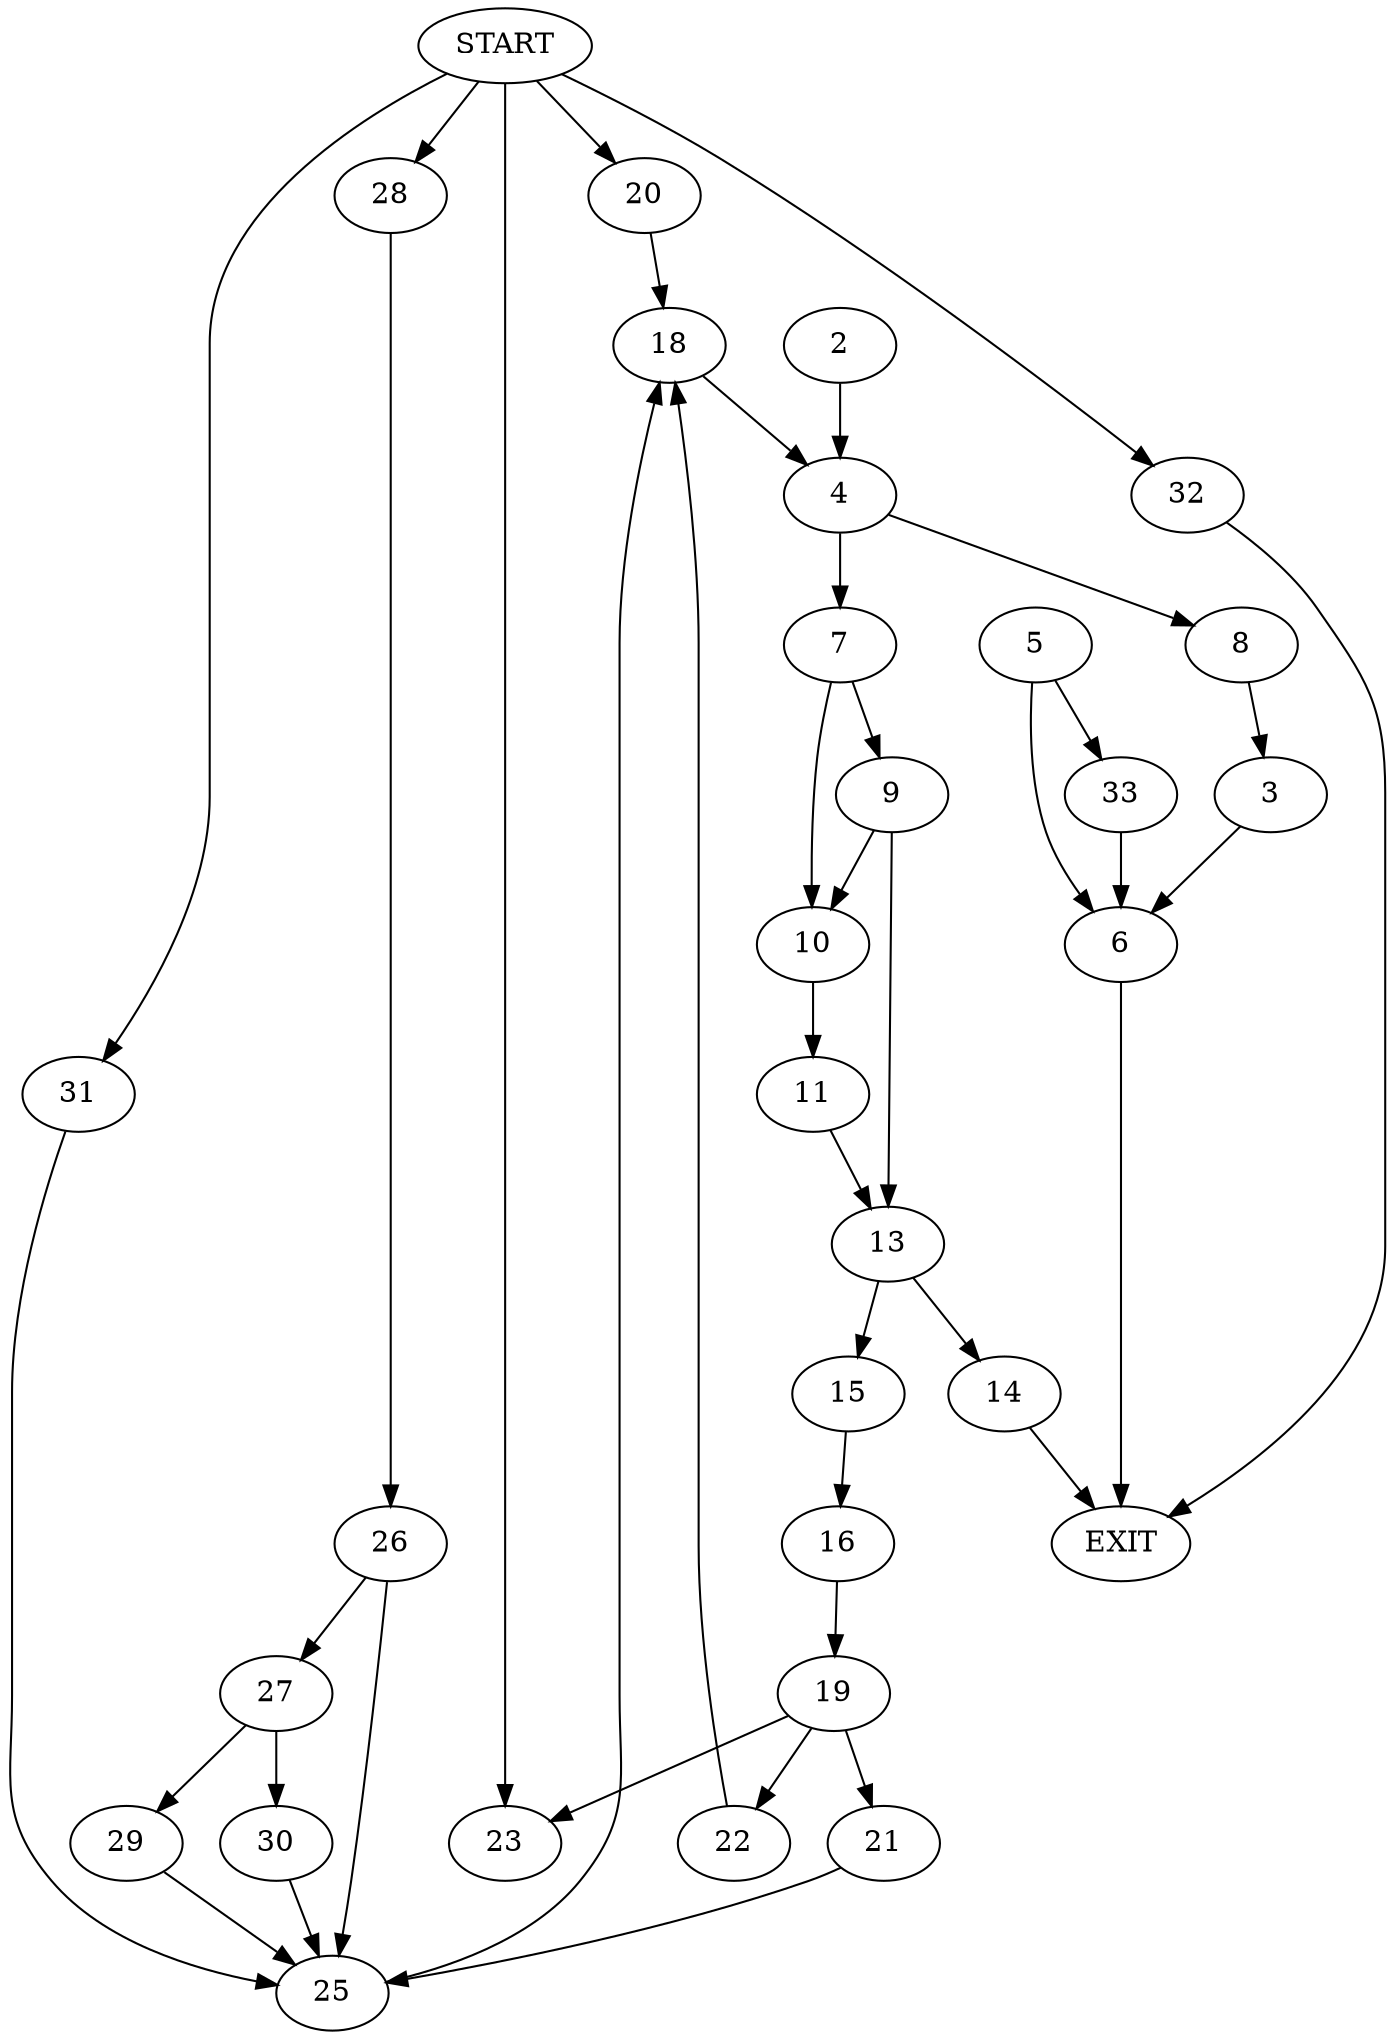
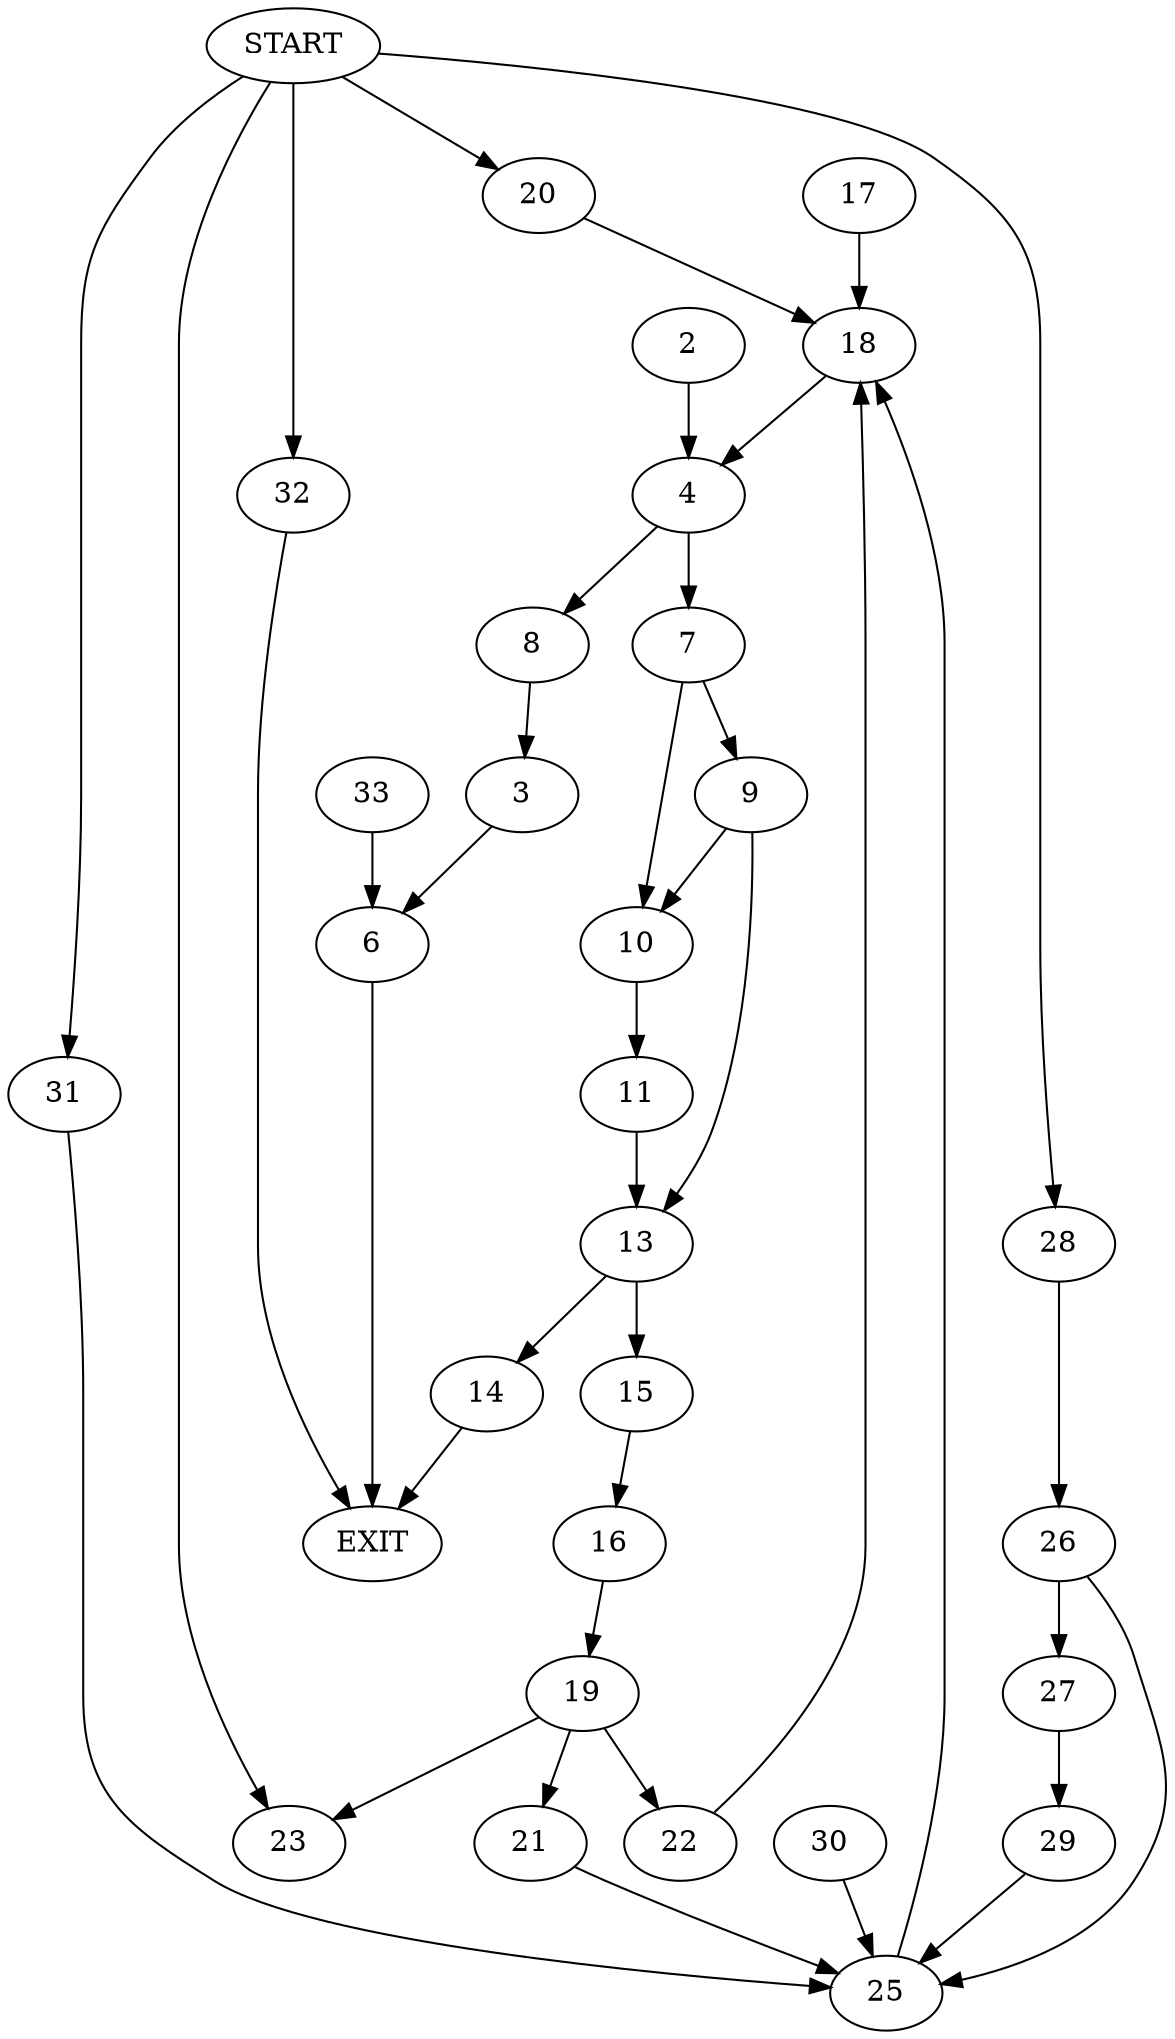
node "17": added
node "5": removed
edge "27" -> "30": removed
